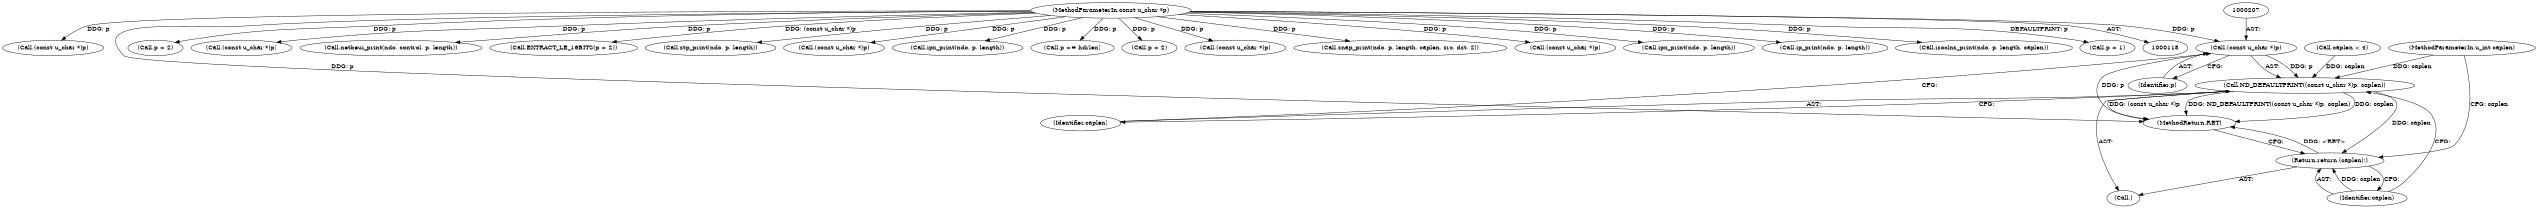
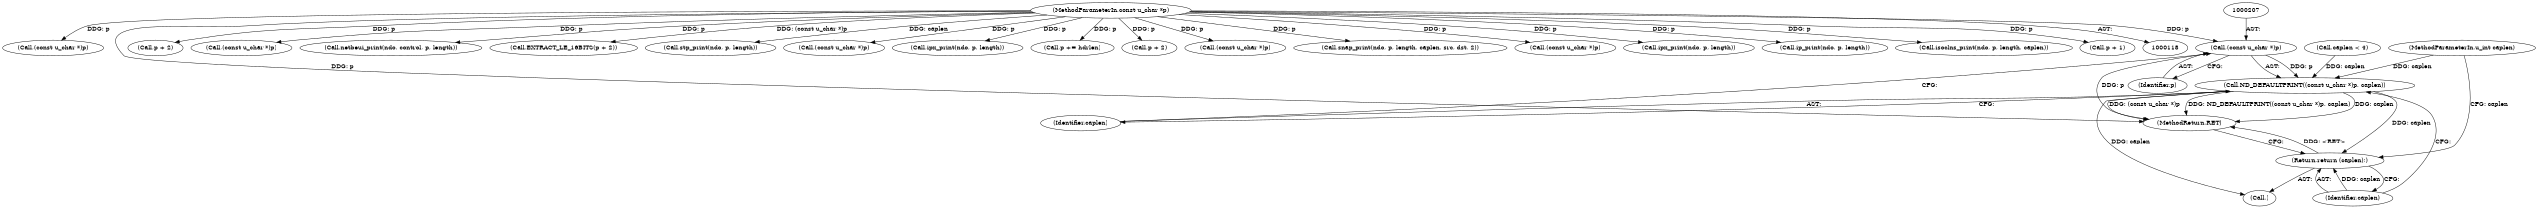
edge "(MethodParameterIn,const u_char *p)" -> "(Call,stp_print(ndo, p, length))": label "DDG: p" -> "DDG: caplen"
edge "(MethodParameterIn,const u_char *p)" -> "(Call,p + 1)": label "DEFAULTPRINT: p" -> "DDG: p"
edge "(Call,ND_DEFAULTPRINT((const u_char *)p, caplen))" -> "(Call,)": label "AST: " -> "DDG: caplen"
